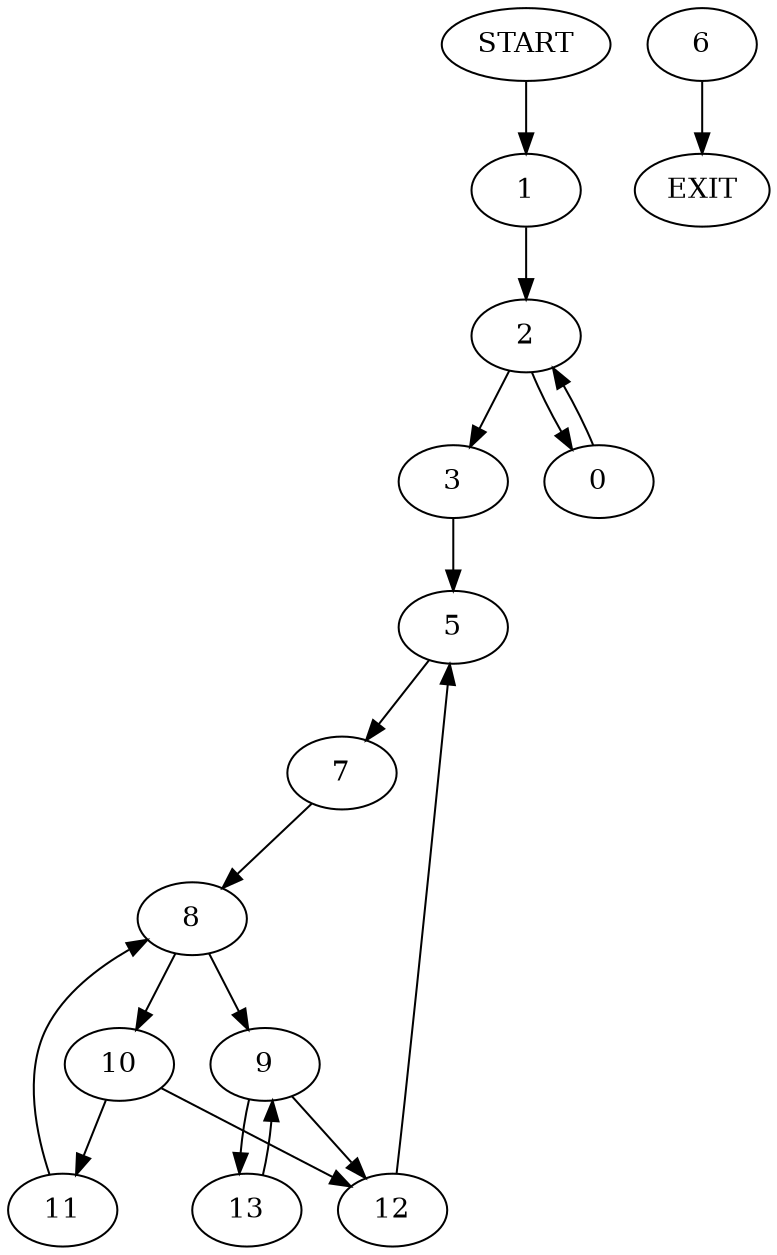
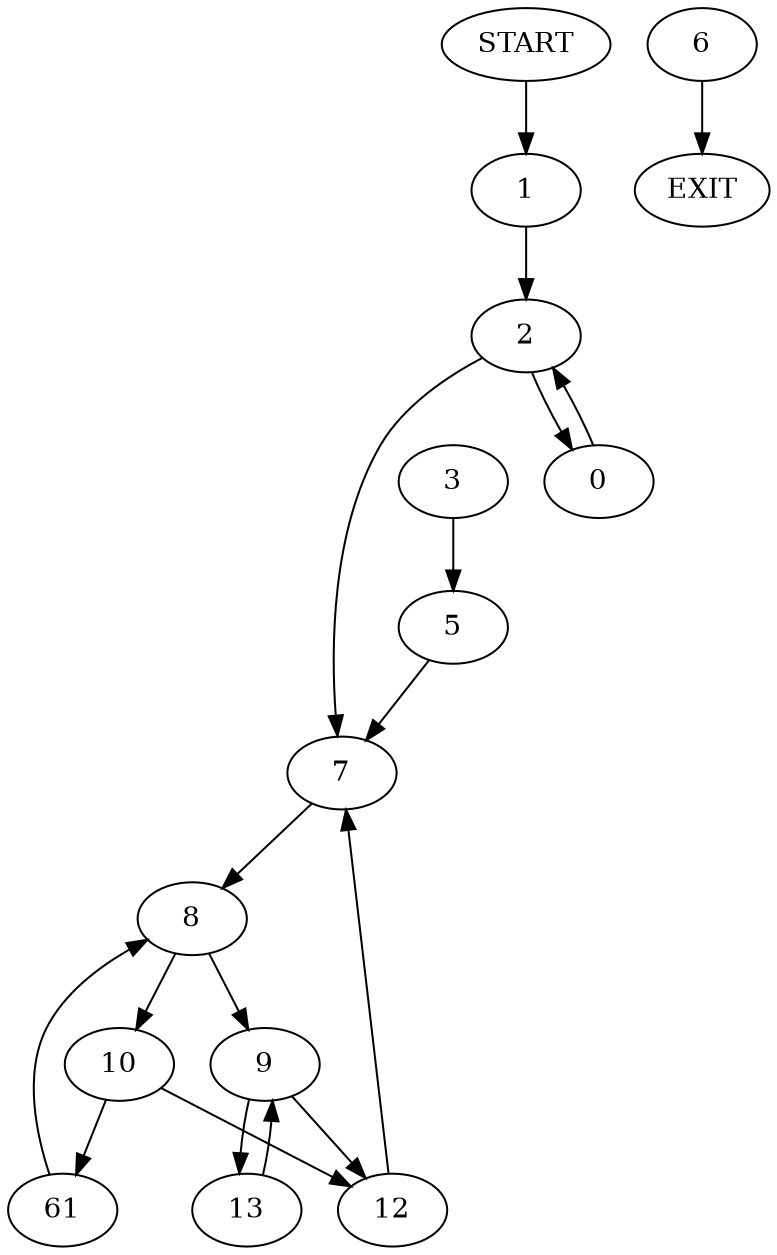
edge "2" -> "3": now "2" -> "7"
edge "12" -> "5": now "12" -> "7"
node "11": label "11" -> "61"
